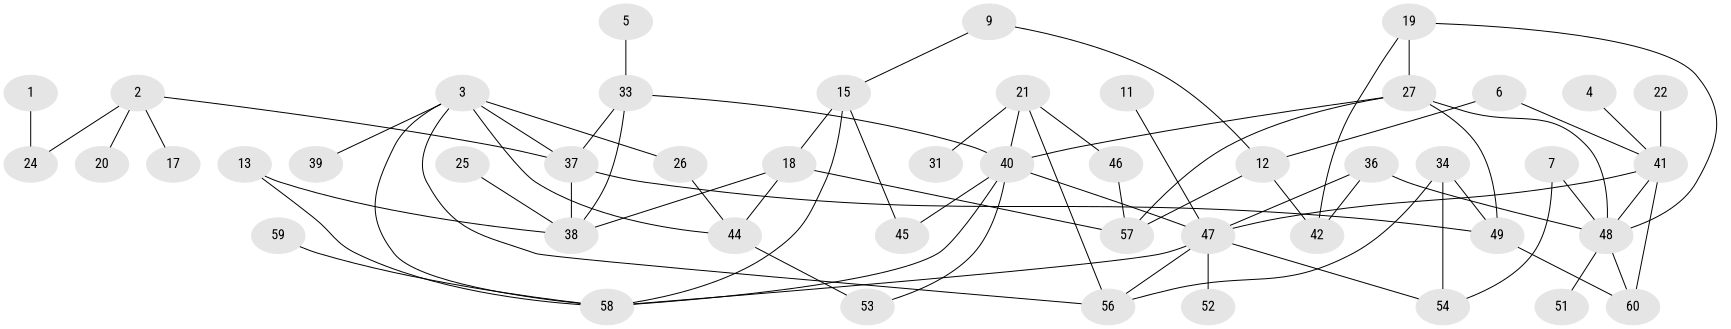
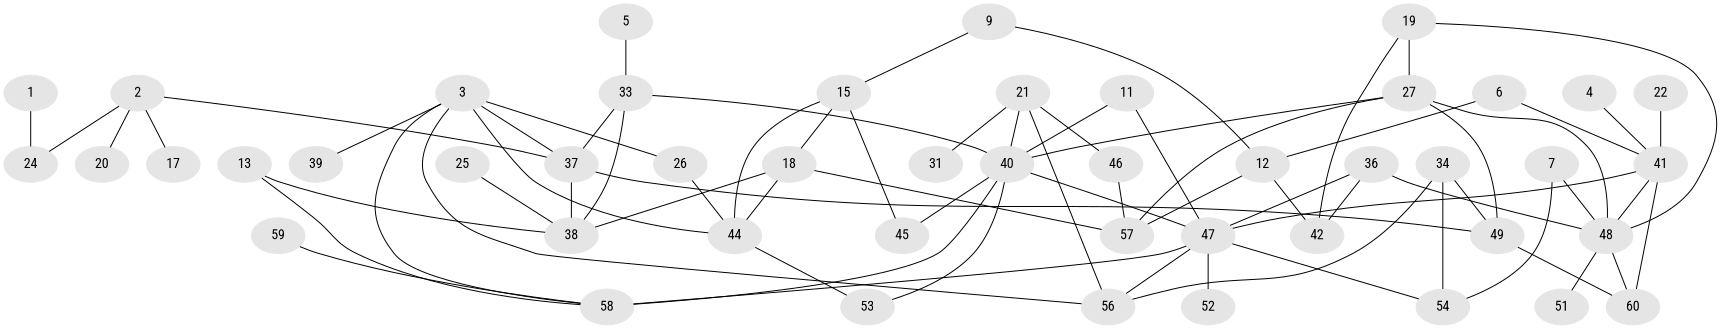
edge "11" -- "40": added
edge "15" -- "58": now "15" -- "44"
